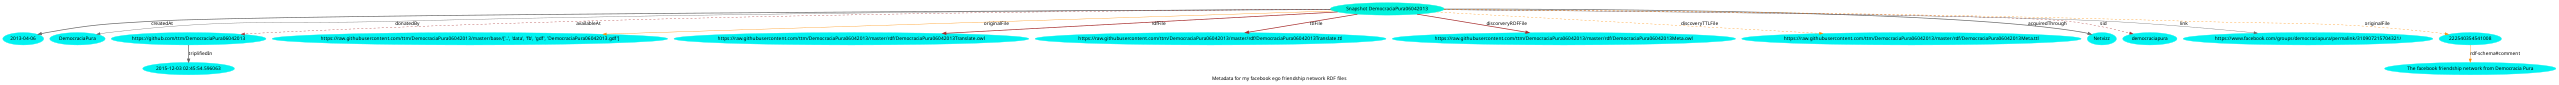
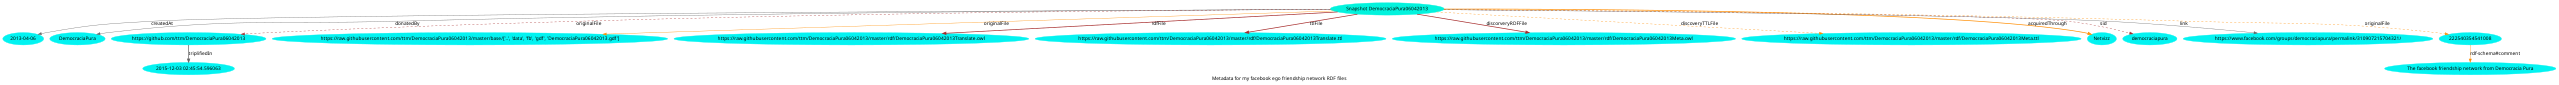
edge "Snapshot DemocraciaPura06042013" -> "2013-04-06": style bold -> solid
edge "Snapshot DemocraciaPura06042013" -> "Netvizz": color gray40 -> darkorange
edge "Snapshot DemocraciaPura06042013" -> "https://github.com/ttm/DemocraciaPura06042013": label "availableAt" -> "originalFile"
